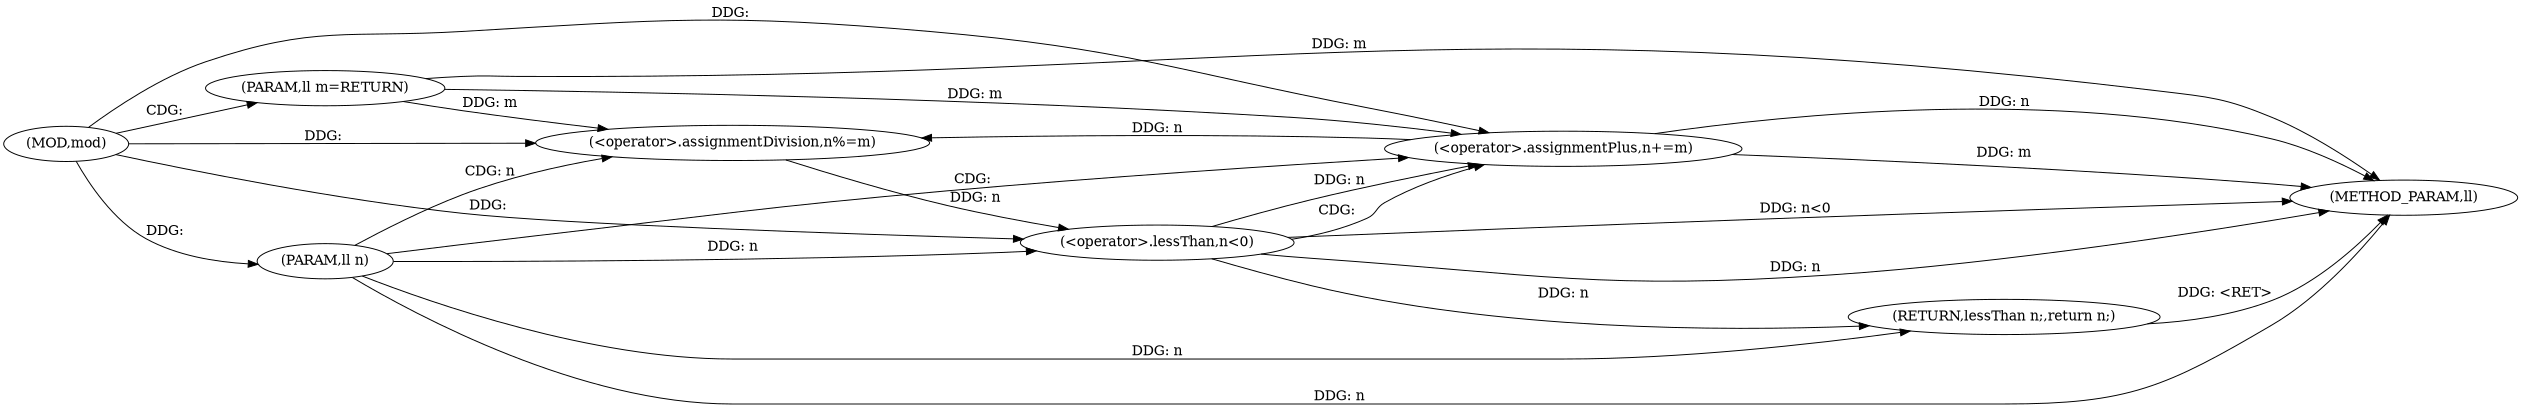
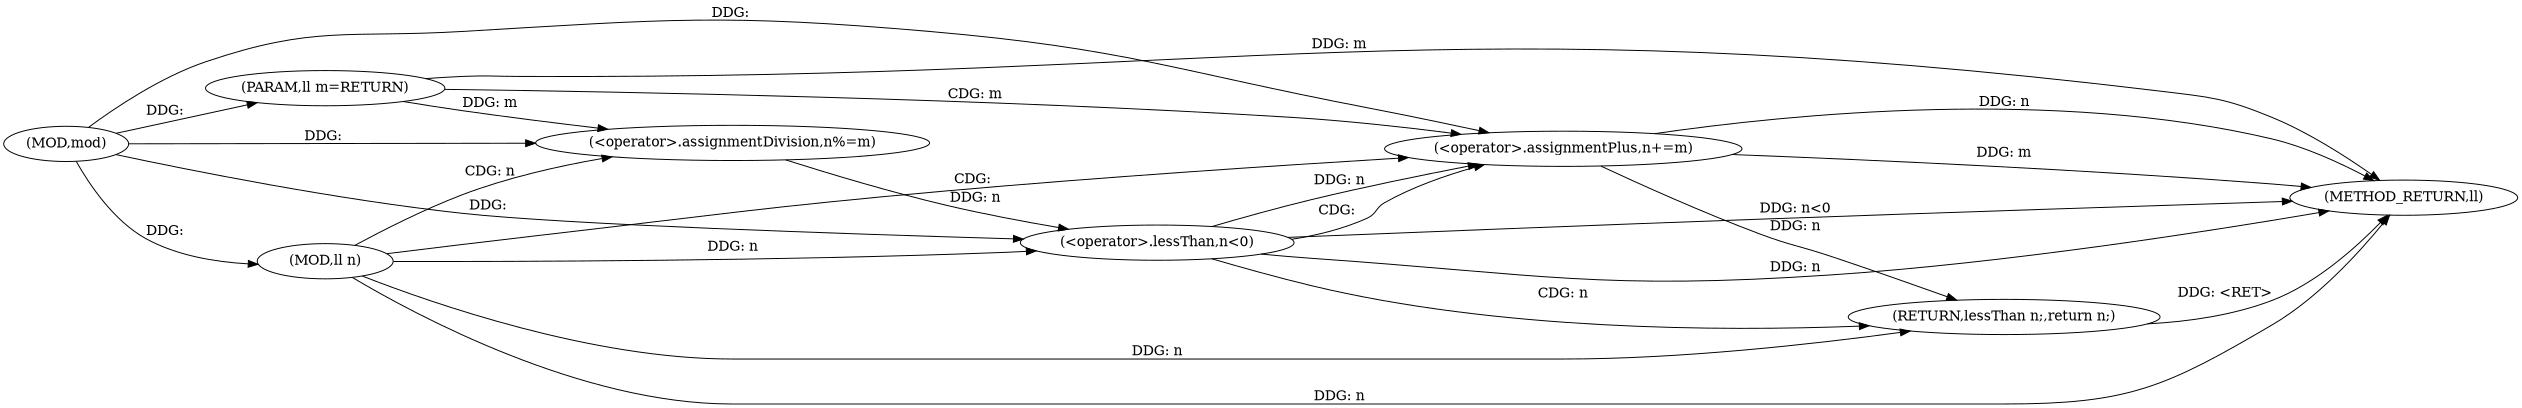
edge "(PARAM,ll m=RETURN)" -> "(<operator>.assignmentPlus,n+=m)": label "DDG: m" -> "CDG: m"
edge "(MOD,mod)" -> "(PARAM,ll m=RETURN)": label "CDG: " -> "DDG: "
edge "(<operator>.assignmentPlus,n+=m)" -> "(<operator>.assignmentDivision,n%=m)": now "(<operator>.assignmentPlus,n+=m)" -> "(RETURN,lessThan n;,return n;)"
node "(METHOD_PARAM,ll)": label "(METHOD_PARAM,ll)" -> "(METHOD_RETURN,ll)"
node "(PARAM,ll n)": label "(PARAM,ll n)" -> "(MOD,ll n)"
edge "(<operator>.lessThan,n<0)" -> "(RETURN,lessThan n;,return n;)": label "DDG: n" -> "CDG: n"
